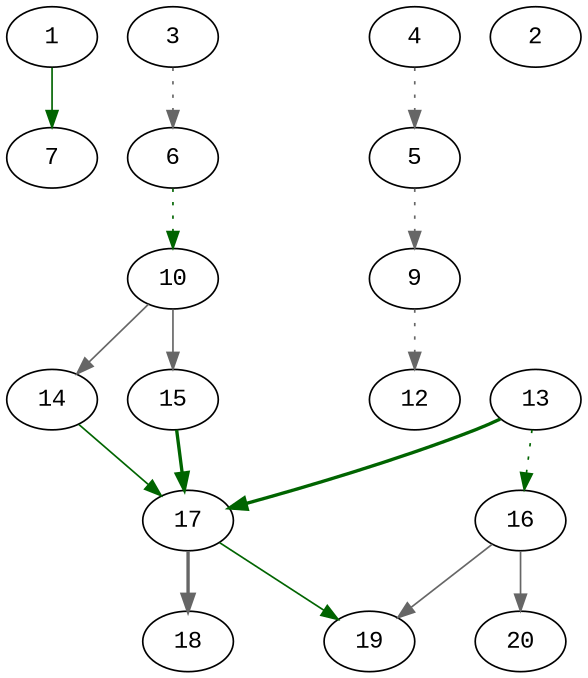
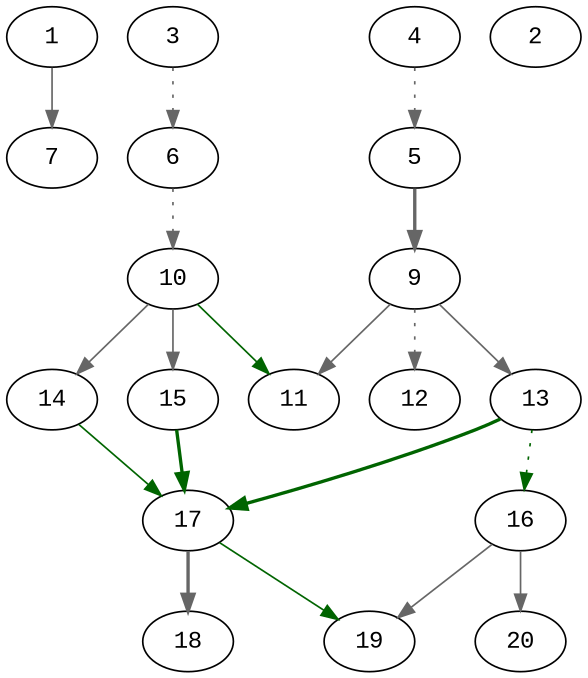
edge "1" -> "7": color darkgreen -> gray40
edge "6" -> "10": color darkgreen -> gray40
edge "5" -> "9": style dotted -> bold
edge "9" -> "13": added
node "11": added
